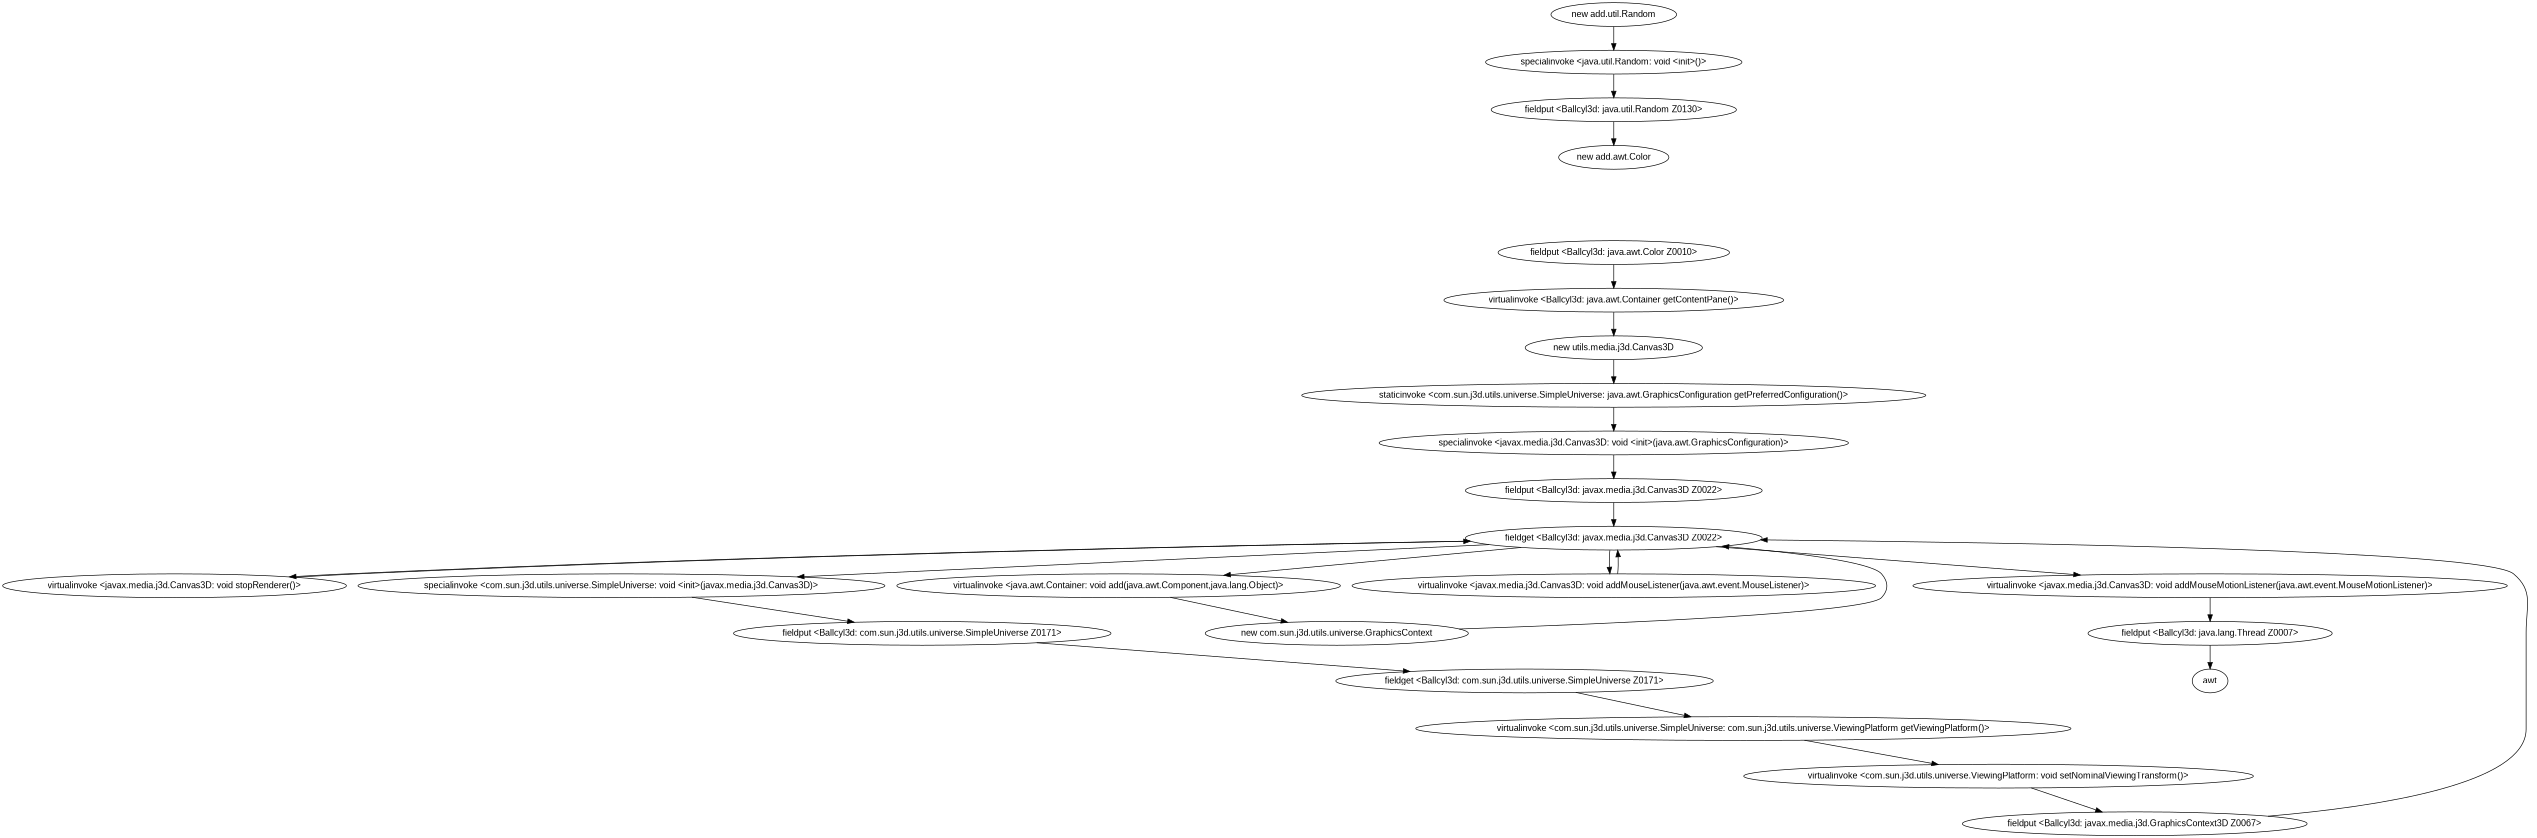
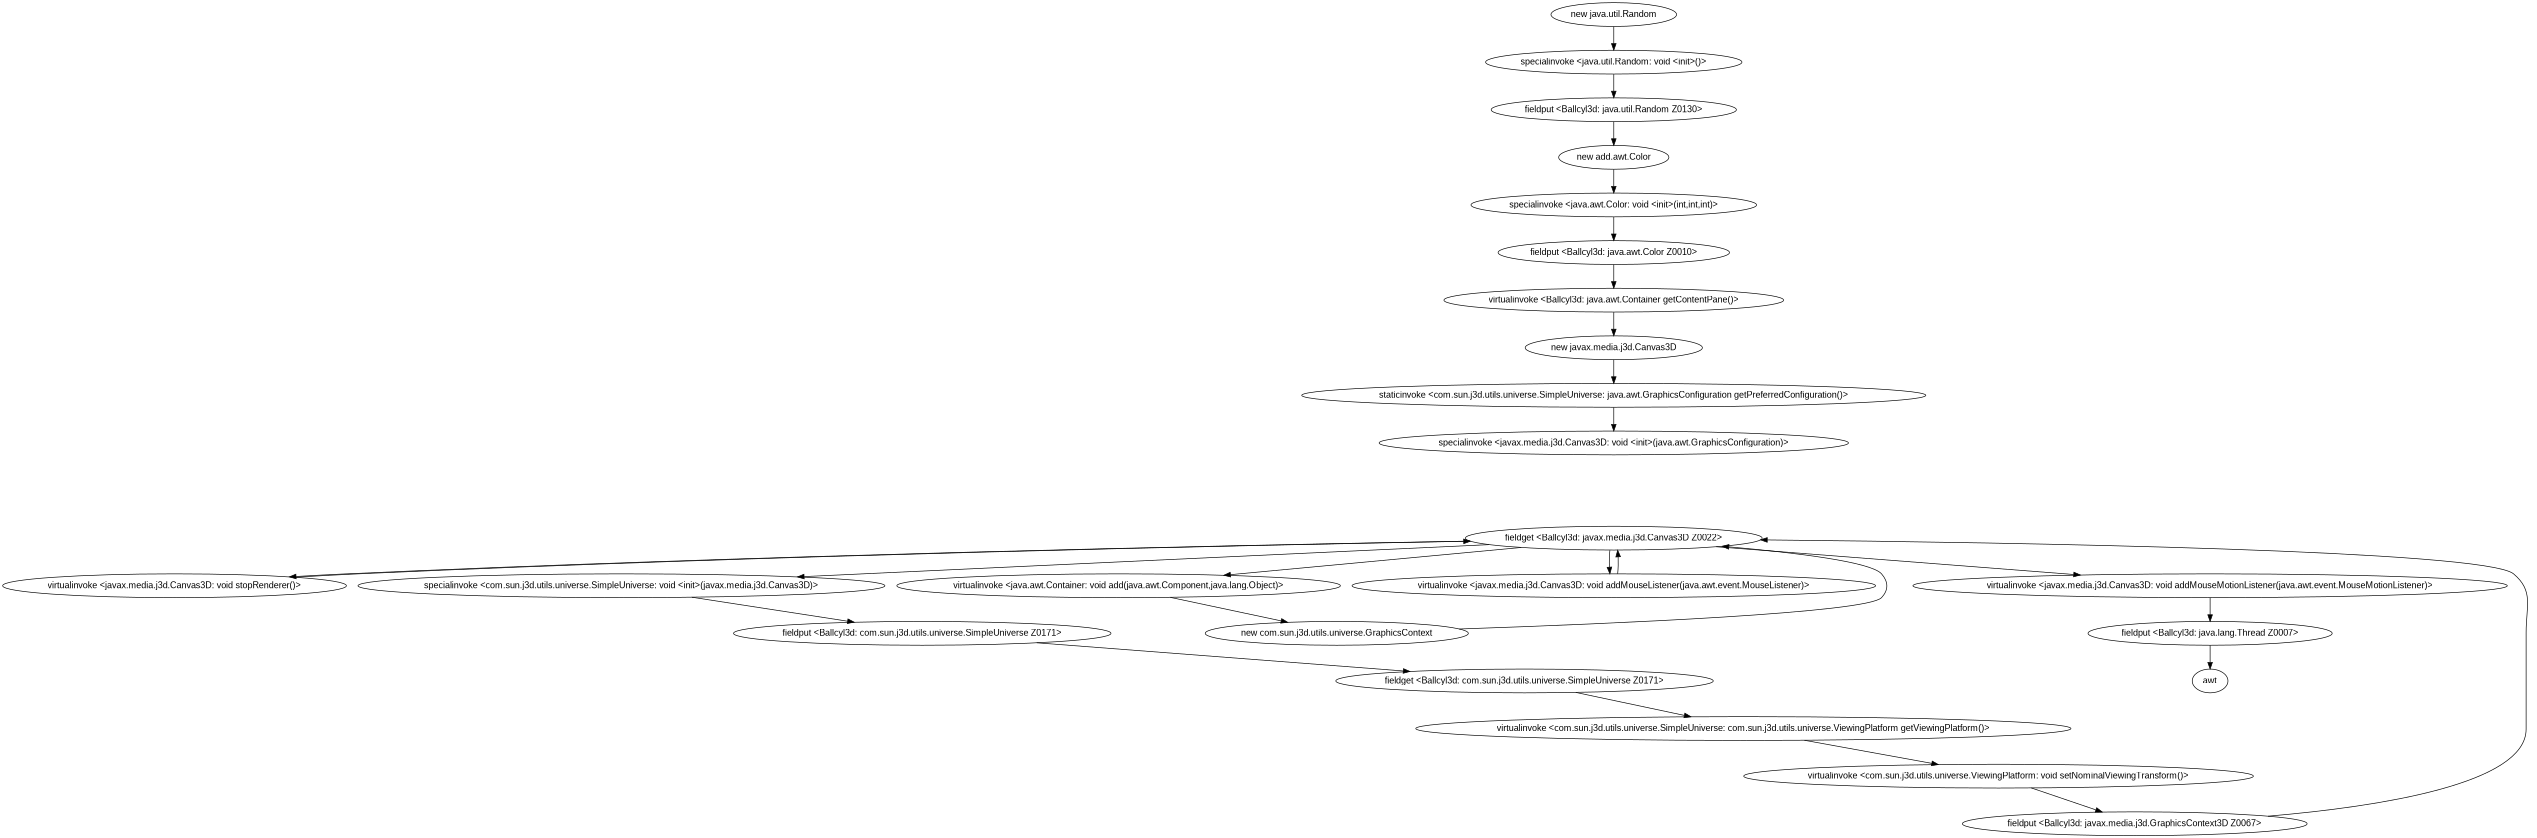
node "new add.util.Random": label "new add.util.Random" -> "new java.util.Random"
node "specialinvoke <java.awt.Color: void <init>(int,int,int)>": added
node "new utils.media.j3d.Canvas3D": label "new utils.media.j3d.Canvas3D" -> "new javax.media.j3d.Canvas3D"
node "fieldput <Ballcyl3d: javax.media.j3d.Canvas3D Z0022>": removed
